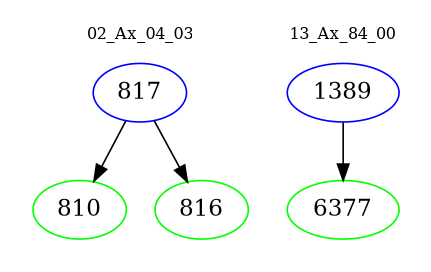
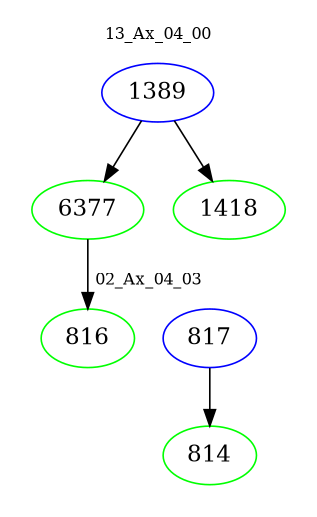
cluster "13_Ax_84_00": label "13_Ax_84_00" -> "13_Ax_04_00"
edge "817" -> "816": now "6377" -> "816"
node "810": label "810" -> "814"
node "1418": added
